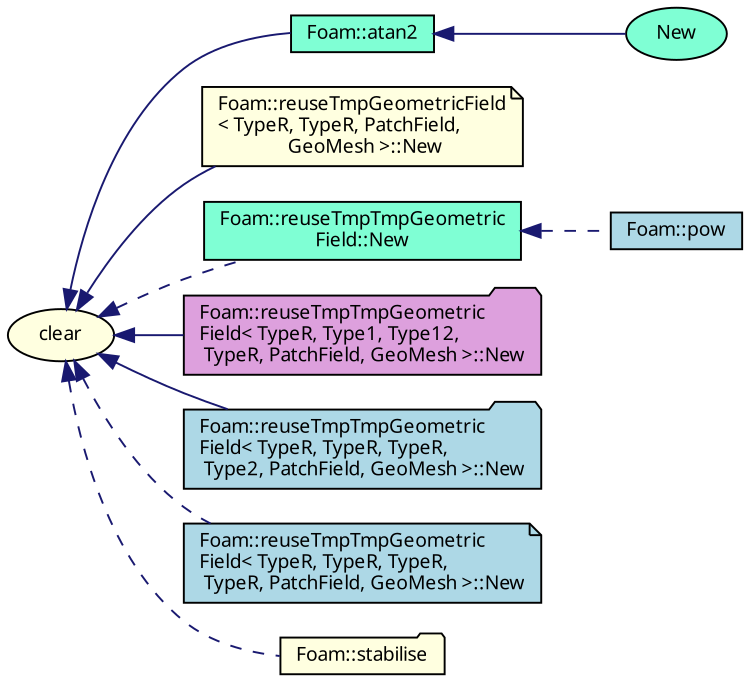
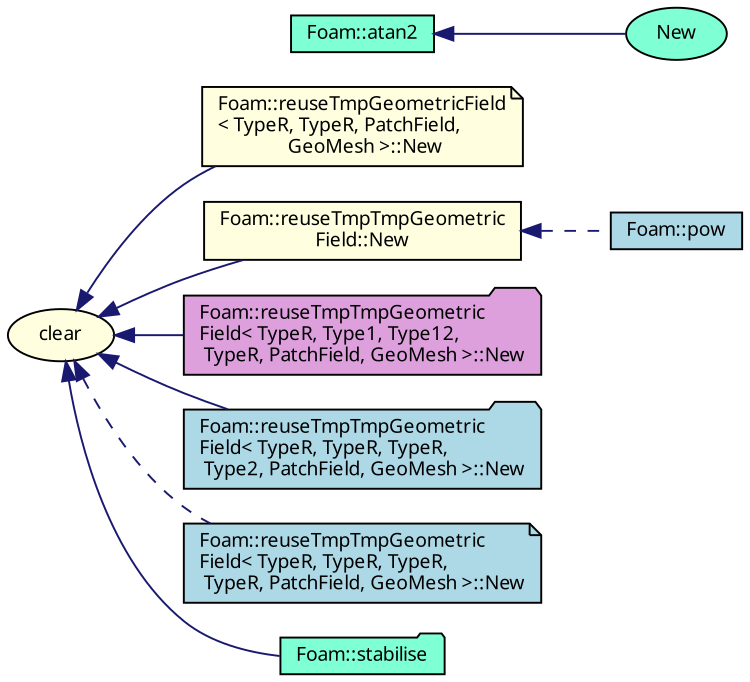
edge "Foam::atan2" -> "clear": removed
node "Foam::reuseTmpTmpGeometric Field::New": fillcolor aquamarine -> lightyellow
edge "Foam::reuseTmpTmpGeometric Field::New" -> "clear": style dashed -> solid
edge "Foam::stabilise" -> "clear": style dashed -> solid
node "Foam::stabilise": fillcolor lightyellow -> aquamarine
